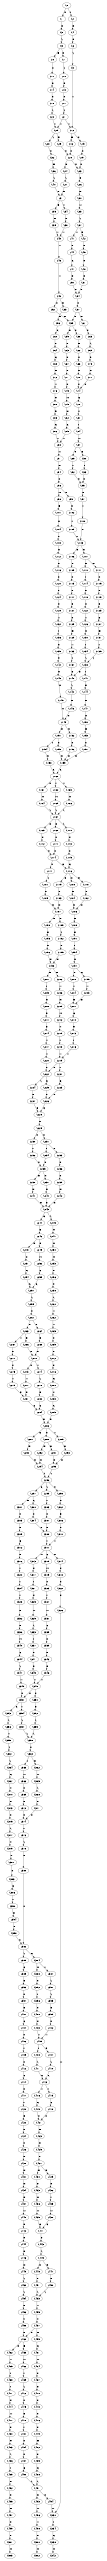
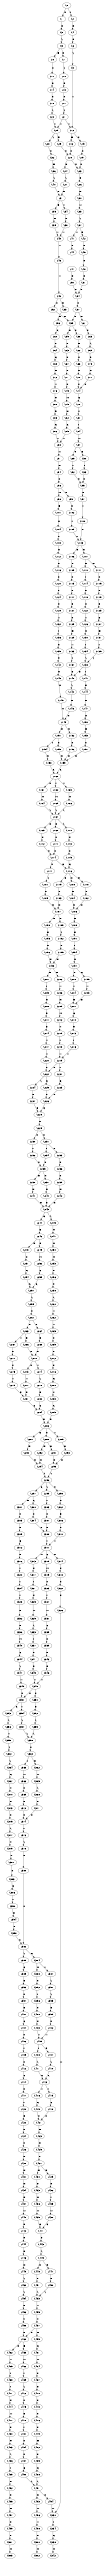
edge "S44" -> "S47": removed, label "G"
